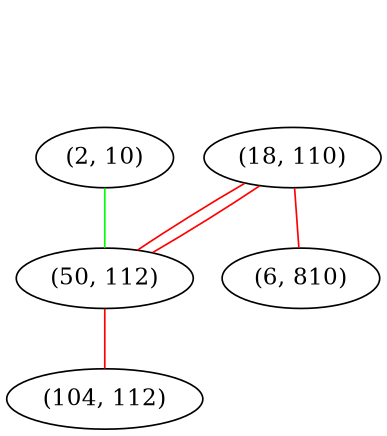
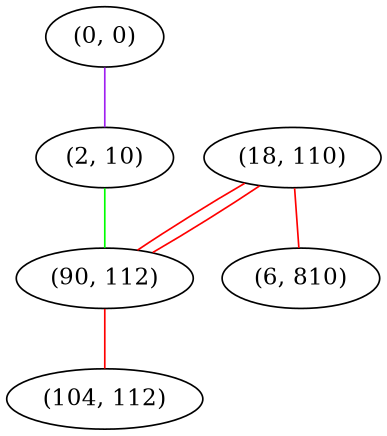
node "(0, 0)": added
node "(50, 112)": label "(50, 112)" -> "(90, 112)"
